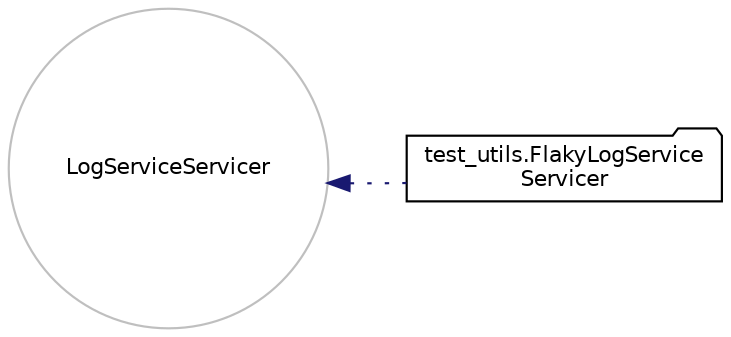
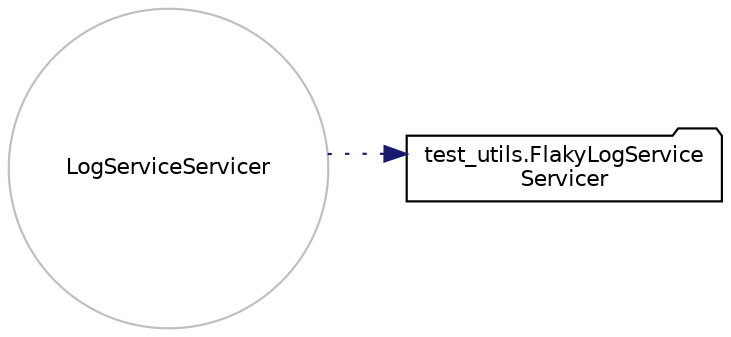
edge "test_utils.FlakyLogService Servicer" -> "LogServiceServicer": reversed
